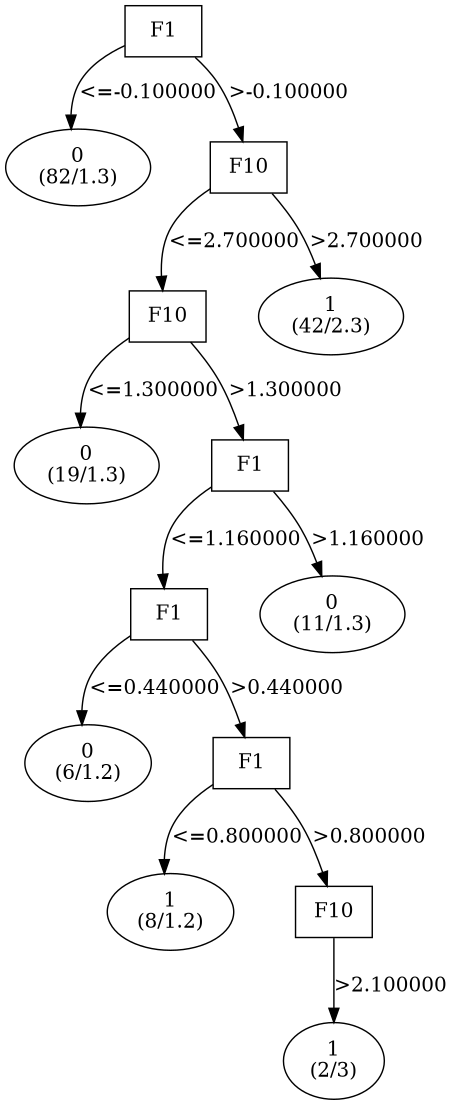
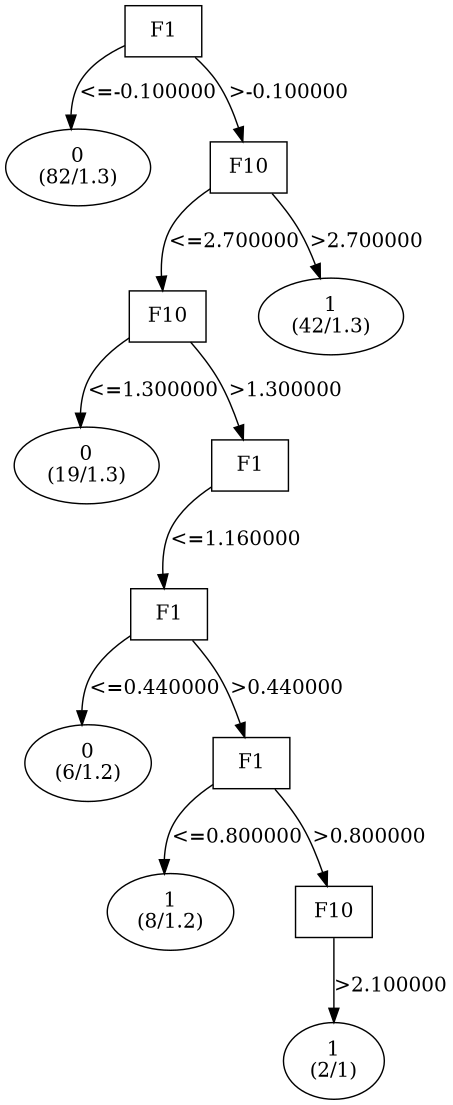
node "1 (42/2.3)": label "1 (42/2.3)" -> "1 (42/1.3)"
node "0 (11/1.3)": removed
node "1 (2/3)": label "1 (2/3)" -> "1 (2/1)"
